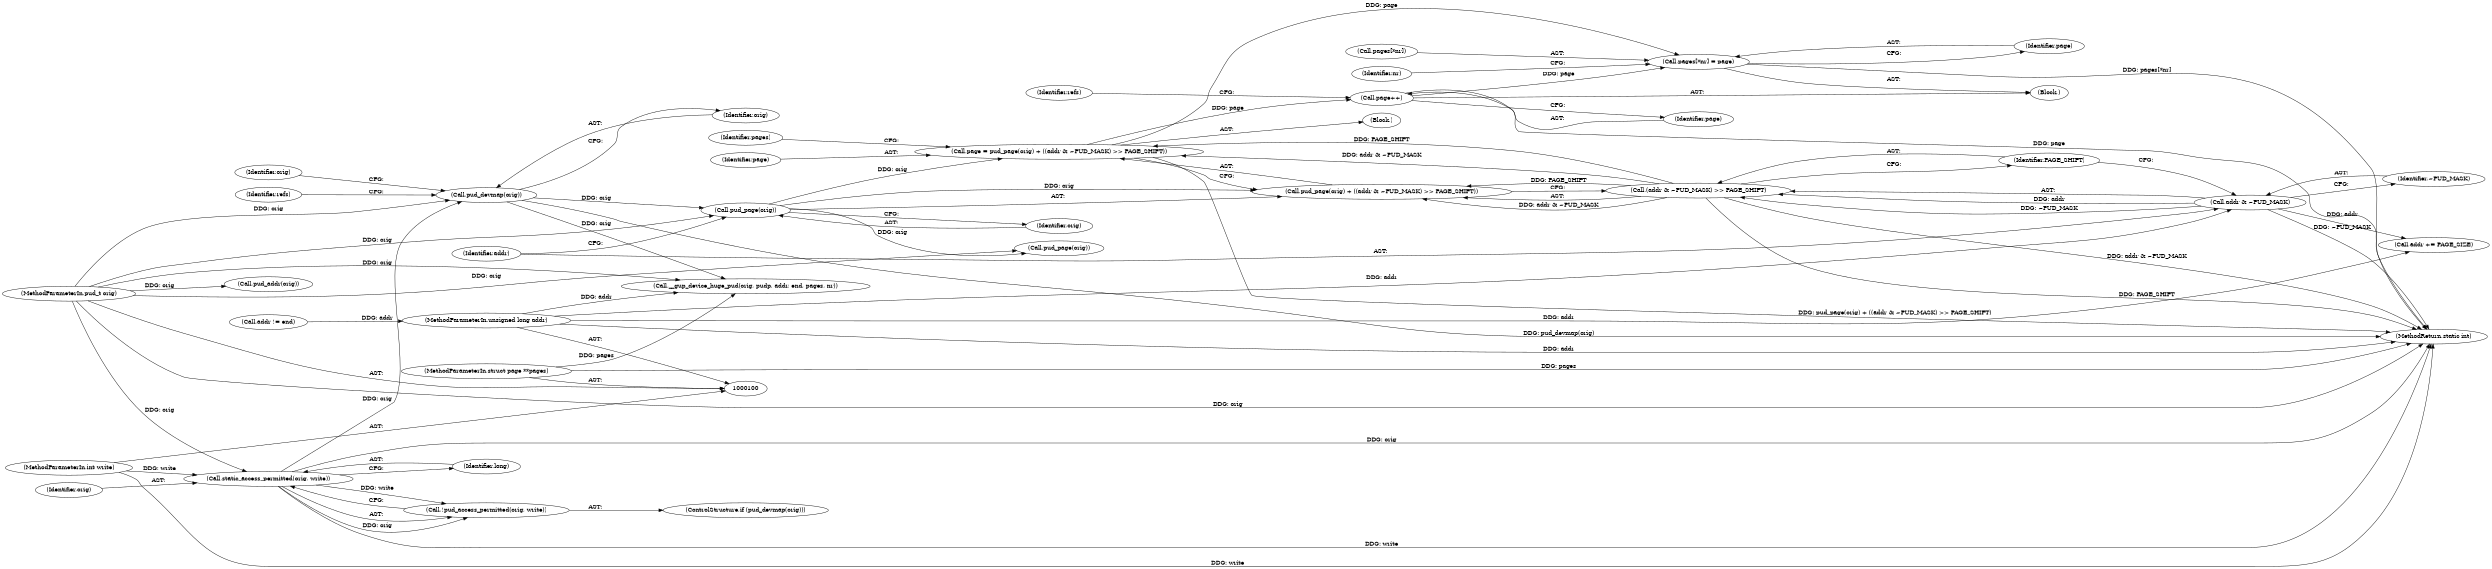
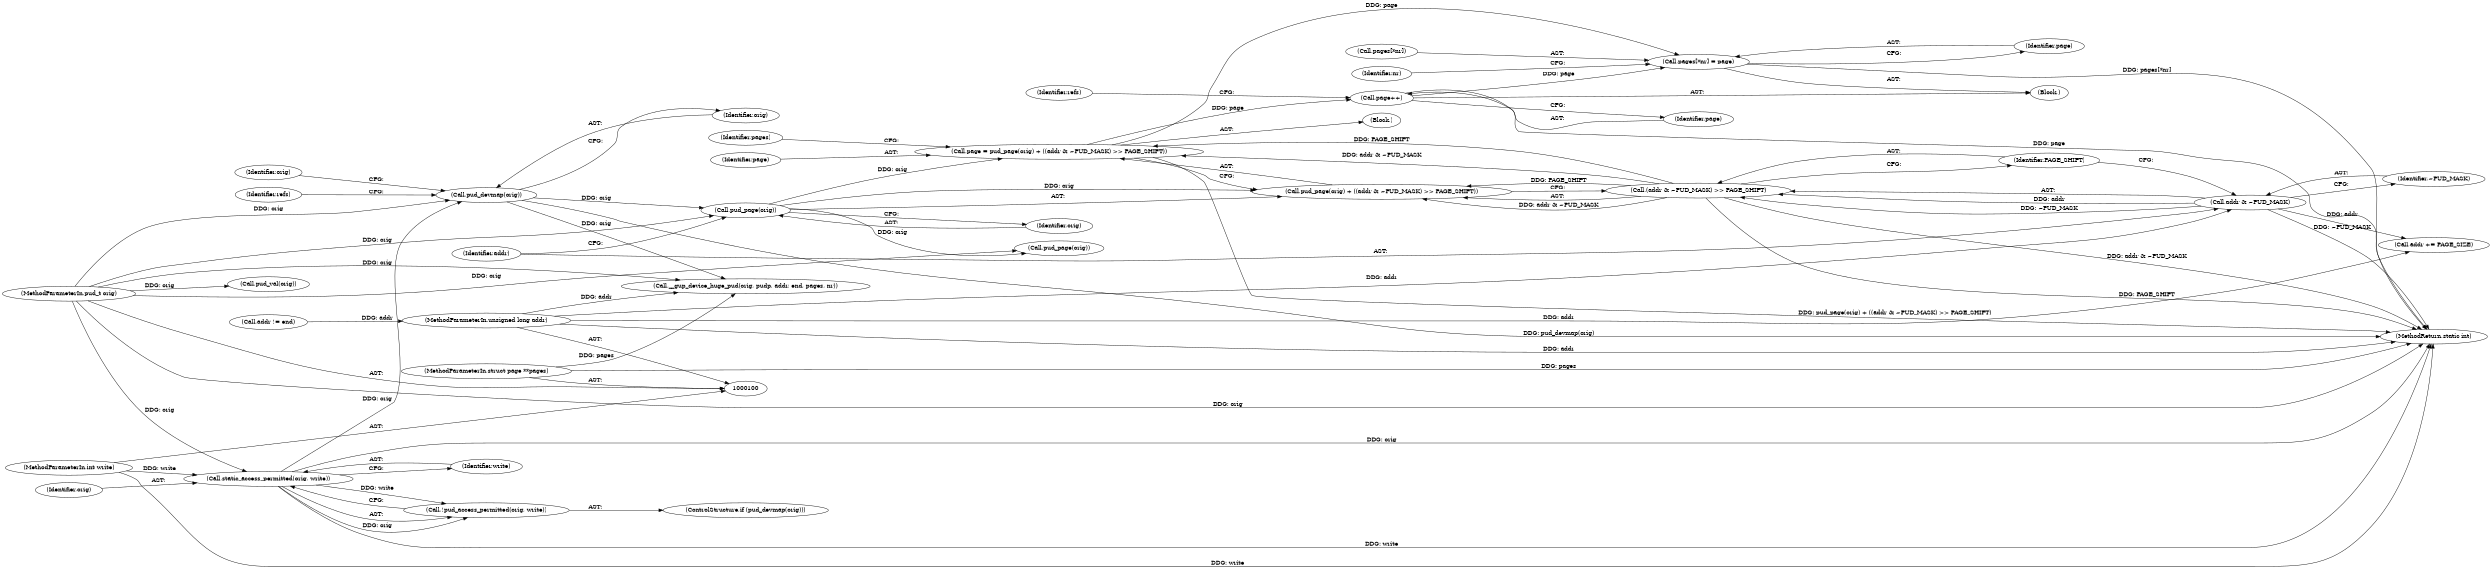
node "(Call,pud_addr(orig))": label "(Call,pud_addr(orig))" -> "(Call,pud_val(orig))"
node "(Identifier,long)": label "(Identifier,long)" -> "(Identifier,write)"
